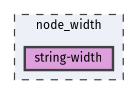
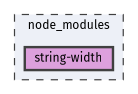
cluster "node_width": label "node_width" -> "node_modules"
